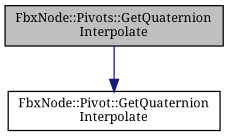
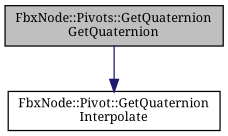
node "FbxNode::Pivots::GetQuaternion Interpolate": label "FbxNode::Pivots::GetQuaternion Interpolate" -> "FbxNode::Pivots::GetQuaternion GetQuaternion"
